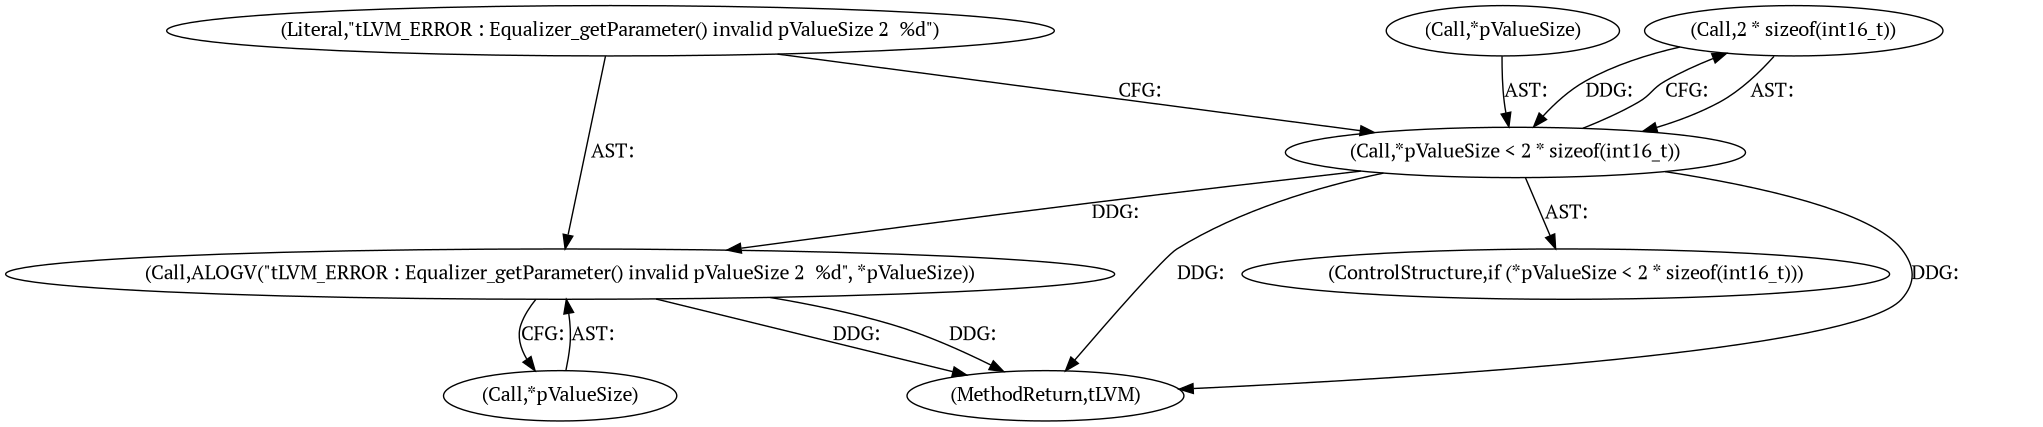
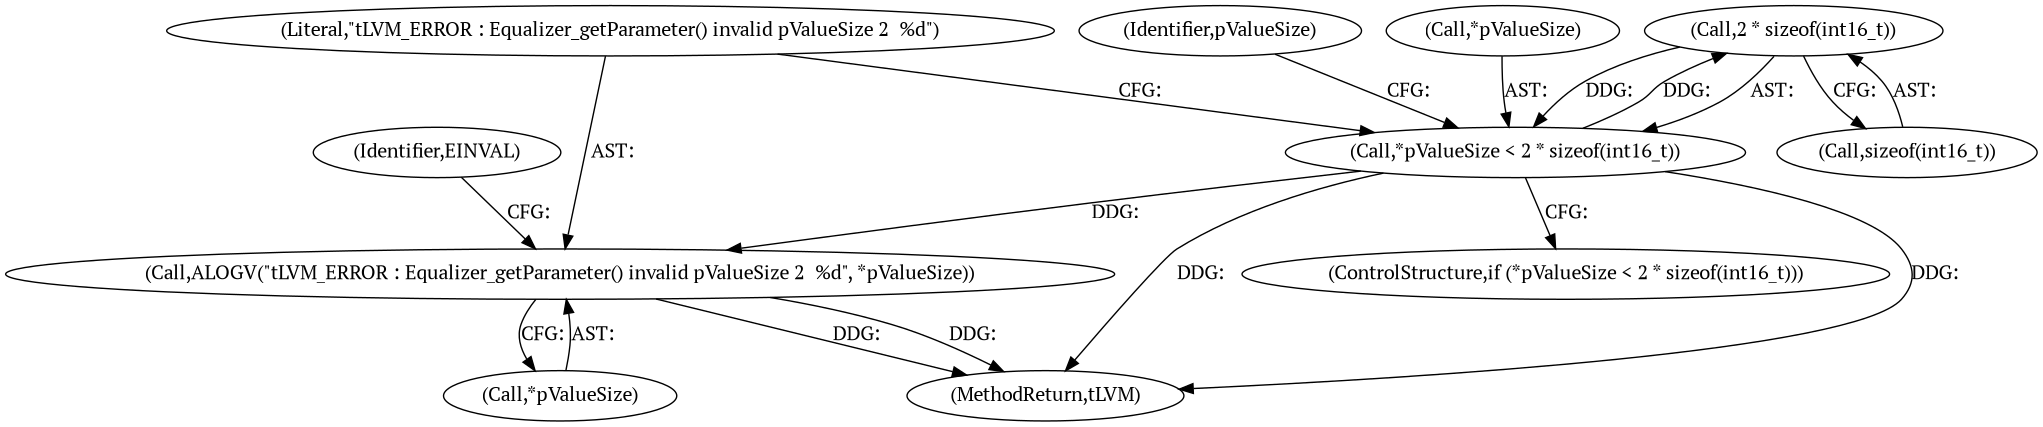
node "(Identifier,pValueSize)": added
edge "(Call,*pValueSize < 2 * sizeof(int16_t))" -> "(Call,2 * sizeof(int16_t))": label "CFG: " -> "DDG: "
node "(Identifier,EINVAL)": added
node "(Call,sizeof(int16_t))": added
edge "(Call,*pValueSize < 2 * sizeof(int16_t))" -> "(ControlStructure,if (*pValueSize < 2 * sizeof(int16_t)))": label "AST: " -> "CFG: "
